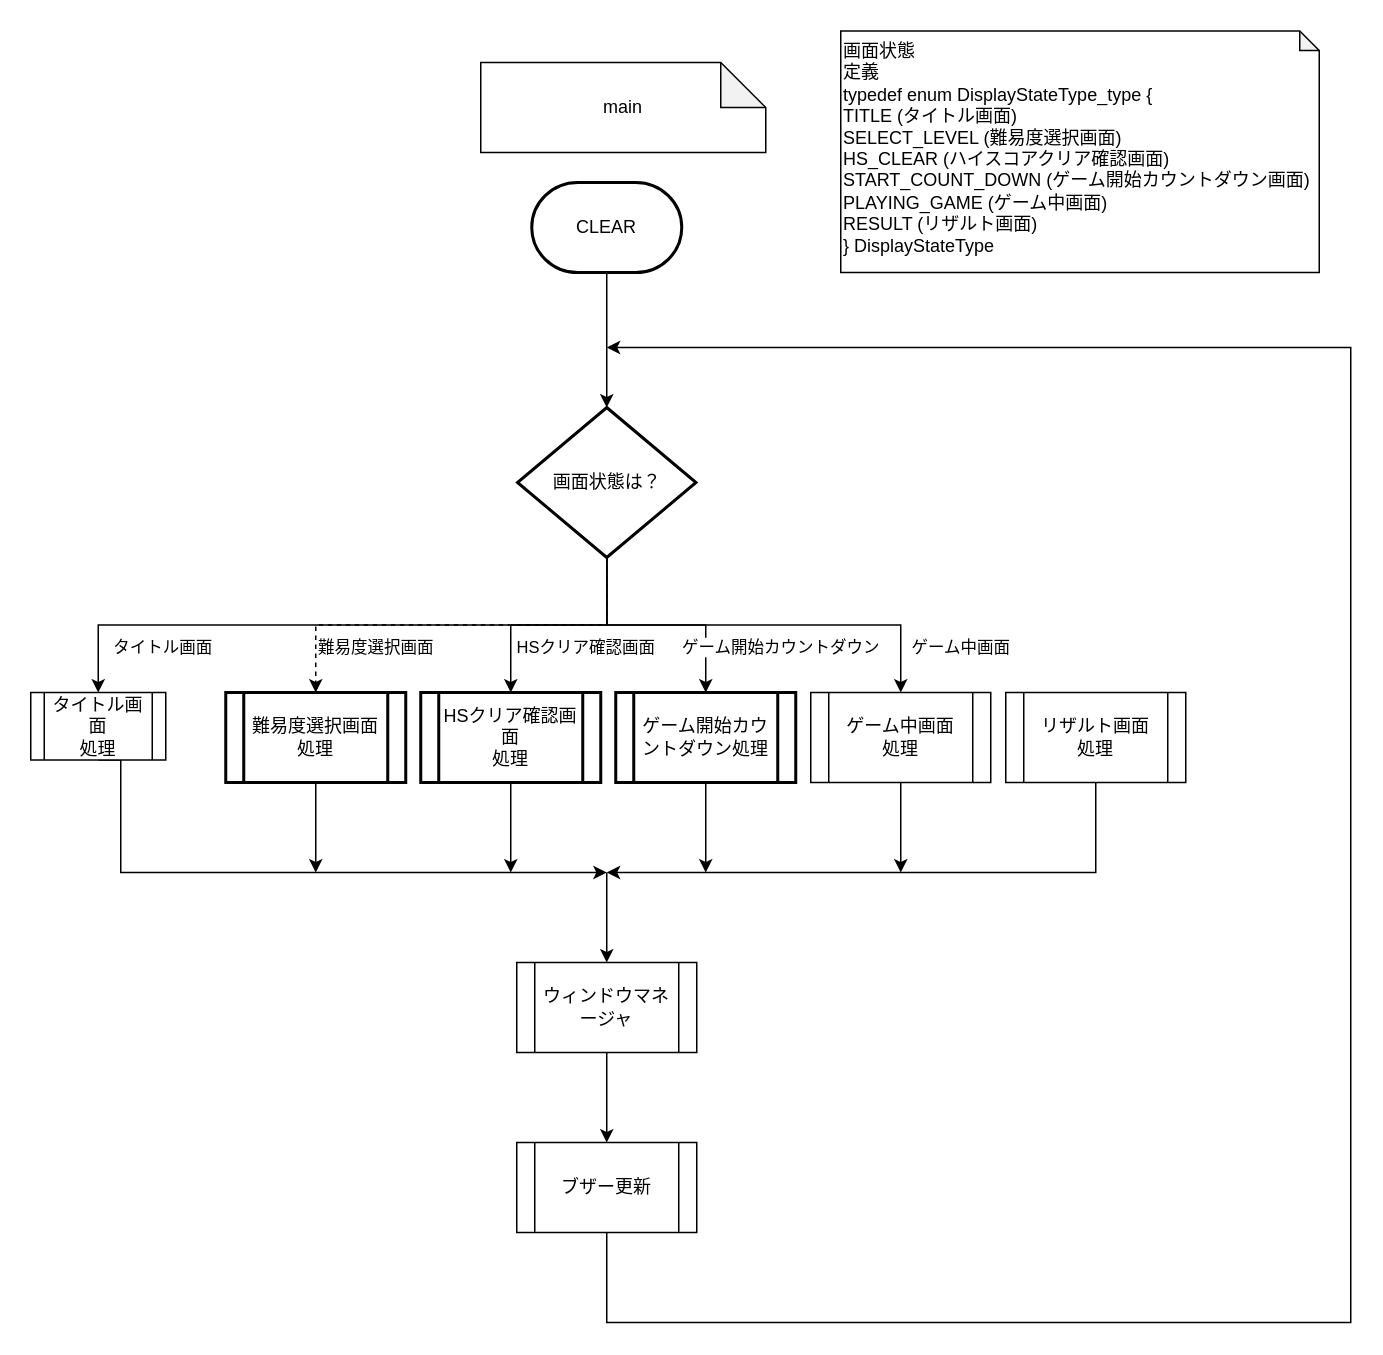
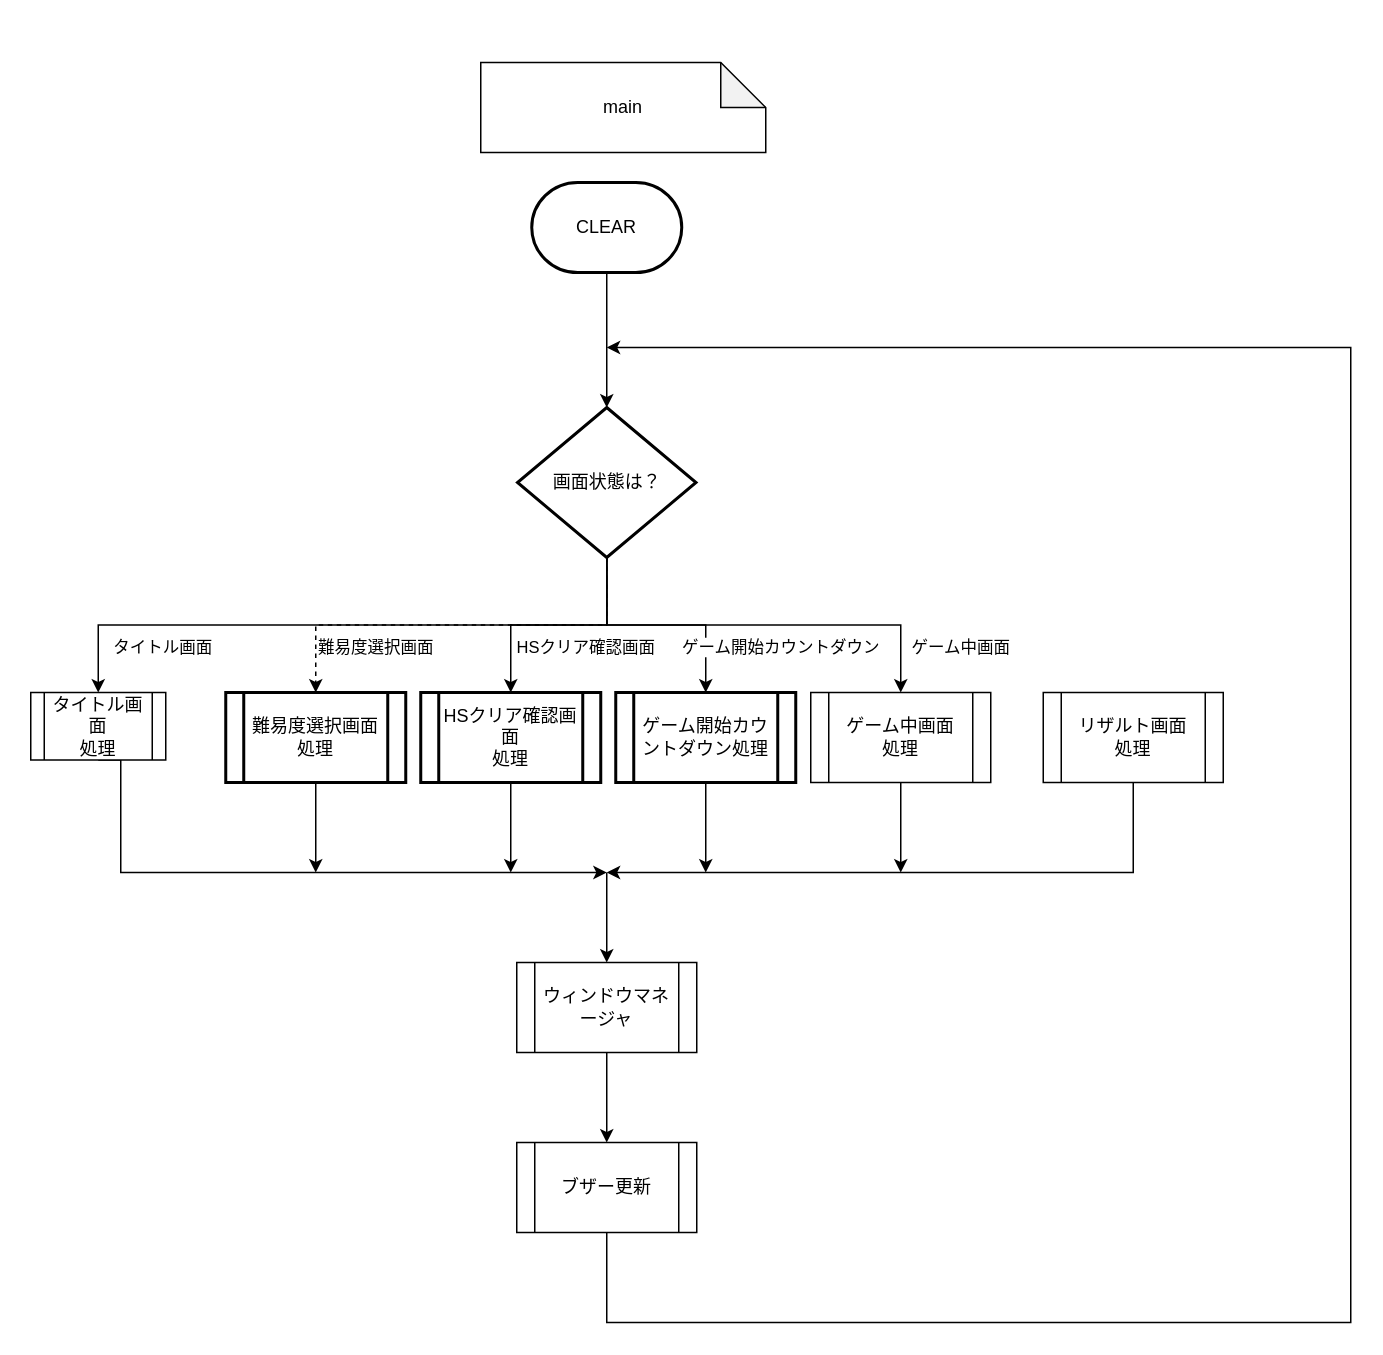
node "画面状態 定義 typedef enum DisplayStateType_type { TITLE (タイトル画面) SELECT_LEVEL (難易度選択画面) HS_CLEAR (ハイスコアクリア確認画面) START_COUNT_DOWN (ゲーム開始カウントダウン画面) PLAYING_GAME (ゲーム中画面) RESULT (リザルト画面) } DisplayStateType": removed
node "リザルト画面 処理": moved (1096, 737) -> (1133, 737)
